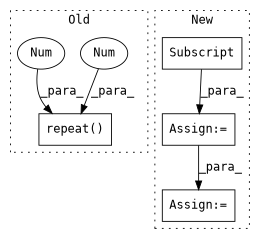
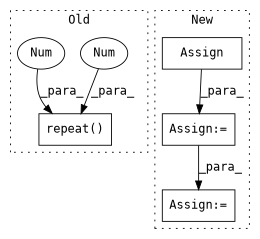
node "Subscript": label "Subscript" -> "Assign"
